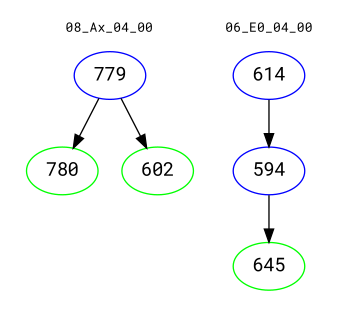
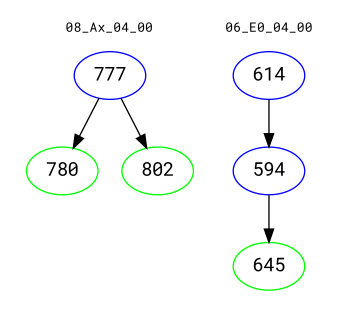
node "779": label "779" -> "777"
node "602": label "602" -> "802"
